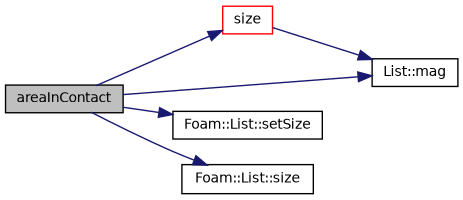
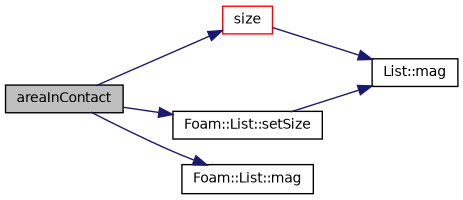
edge "areaInContact" -> "List::mag": now "Foam::List::setSize" -> "List::mag"
node "Foam::List::size": label "Foam::List::size" -> "Foam::List::mag"
